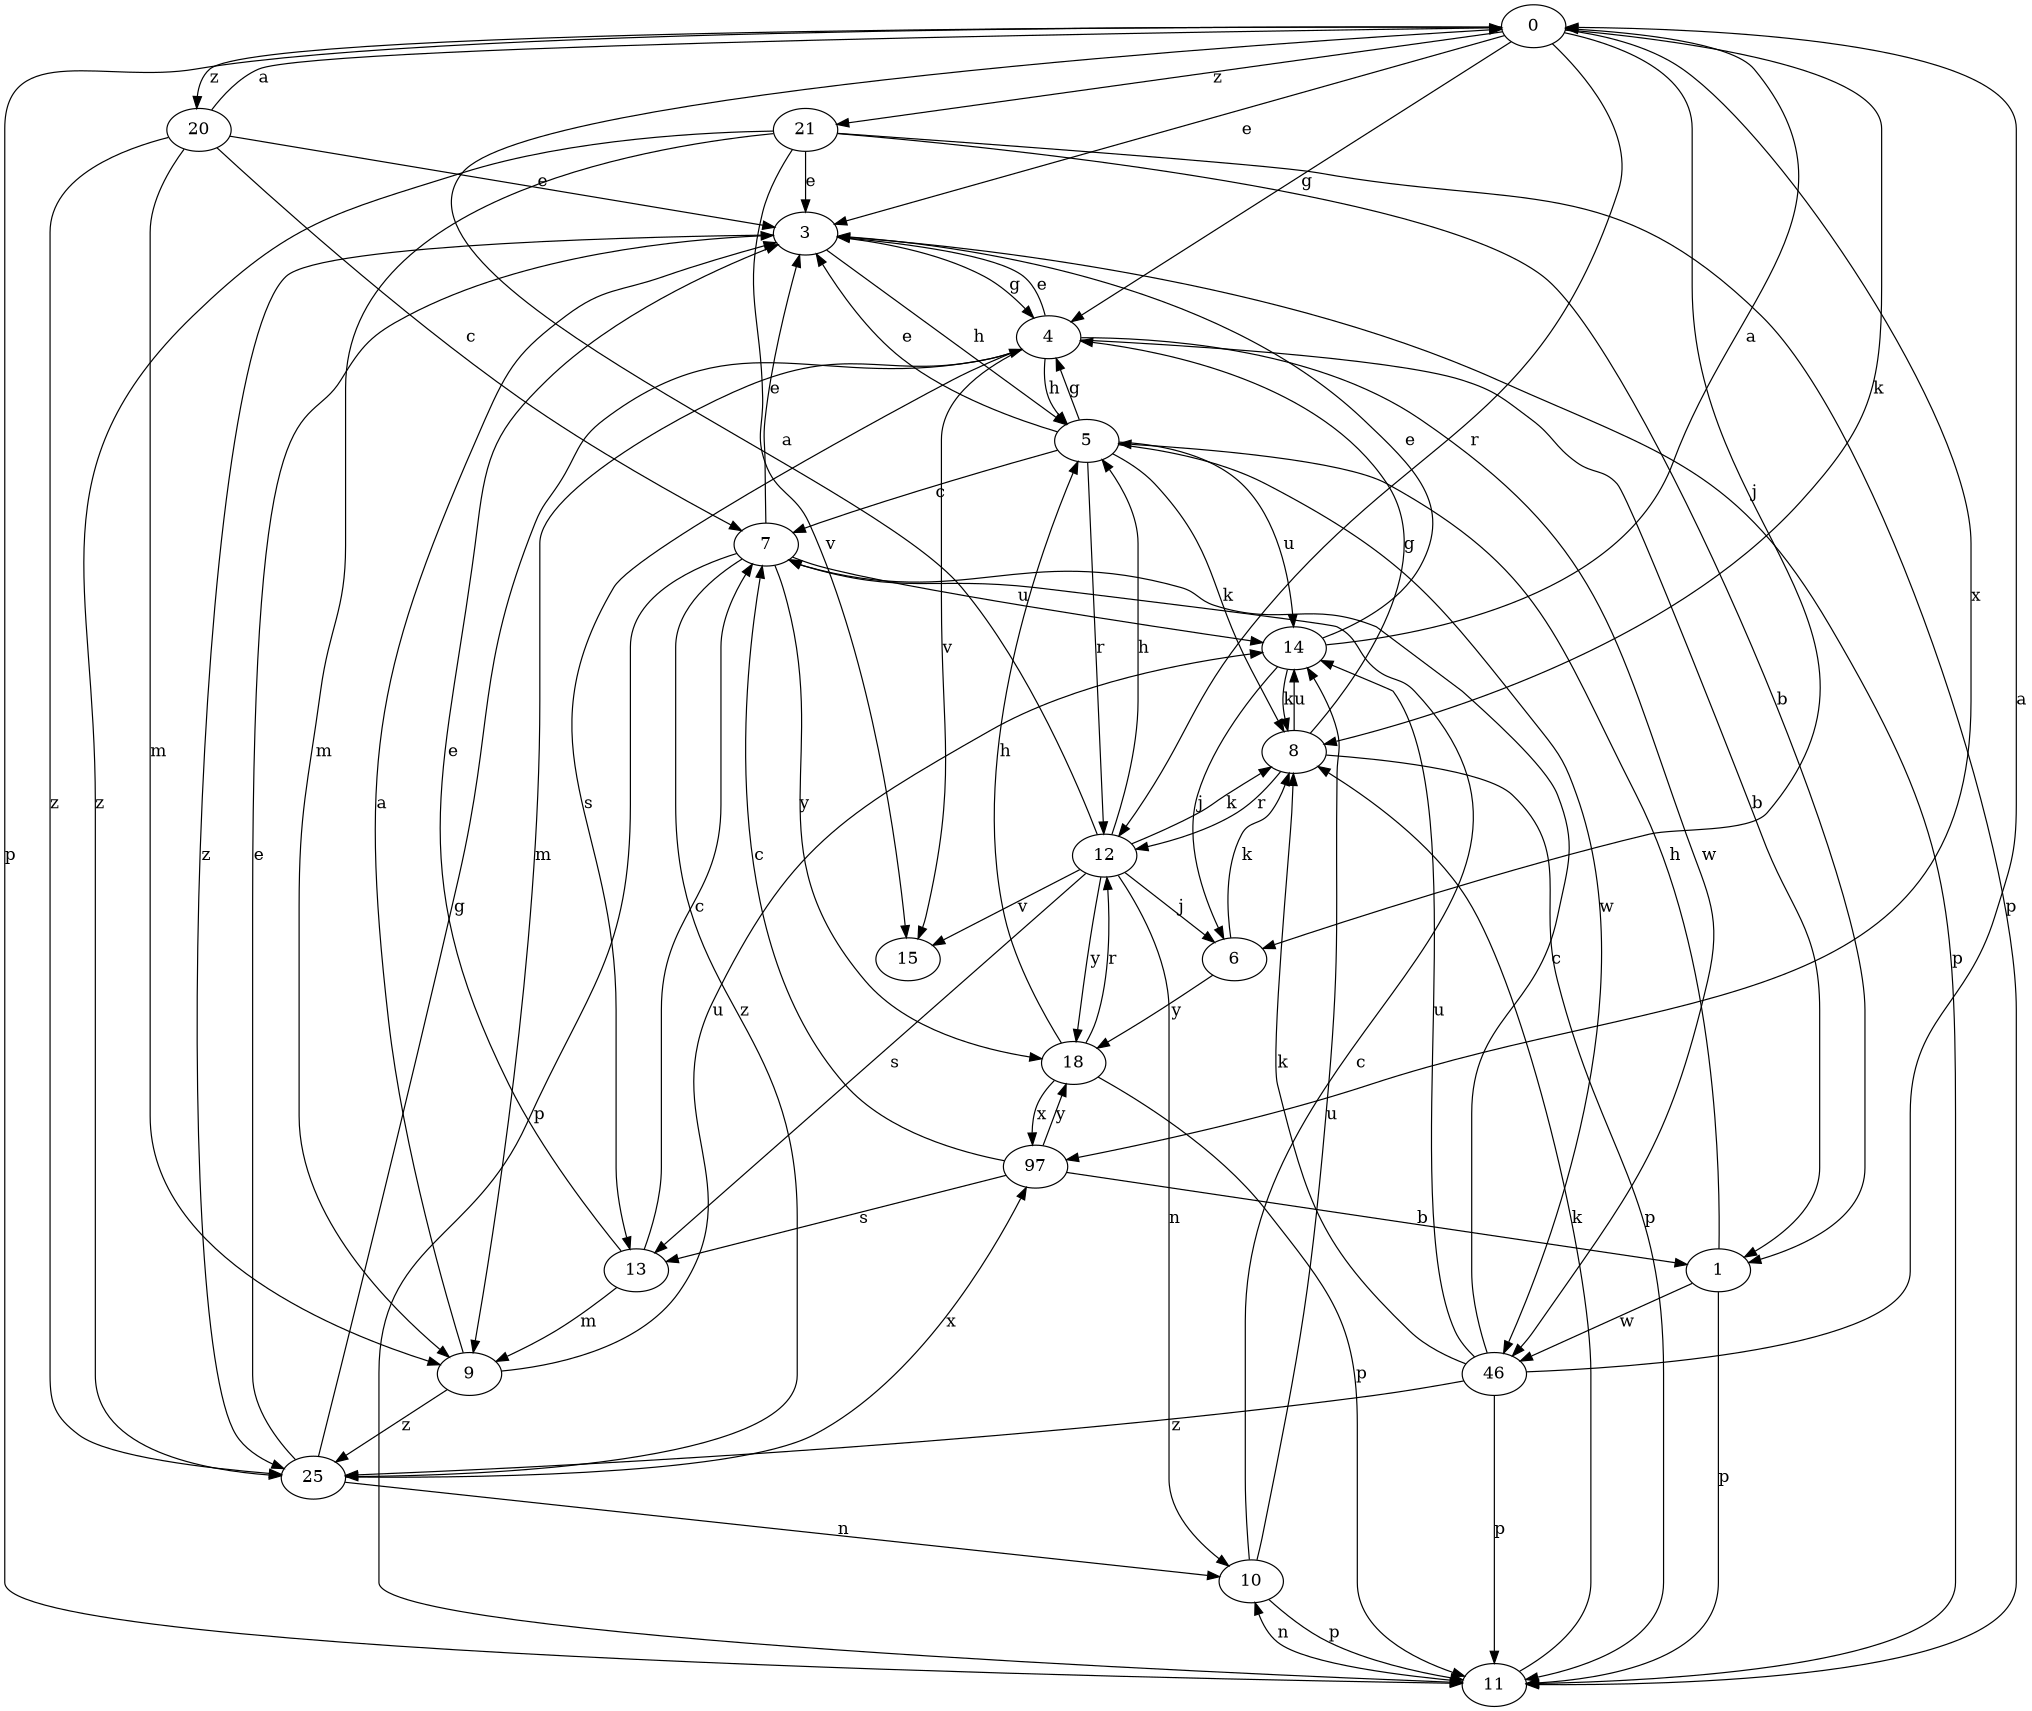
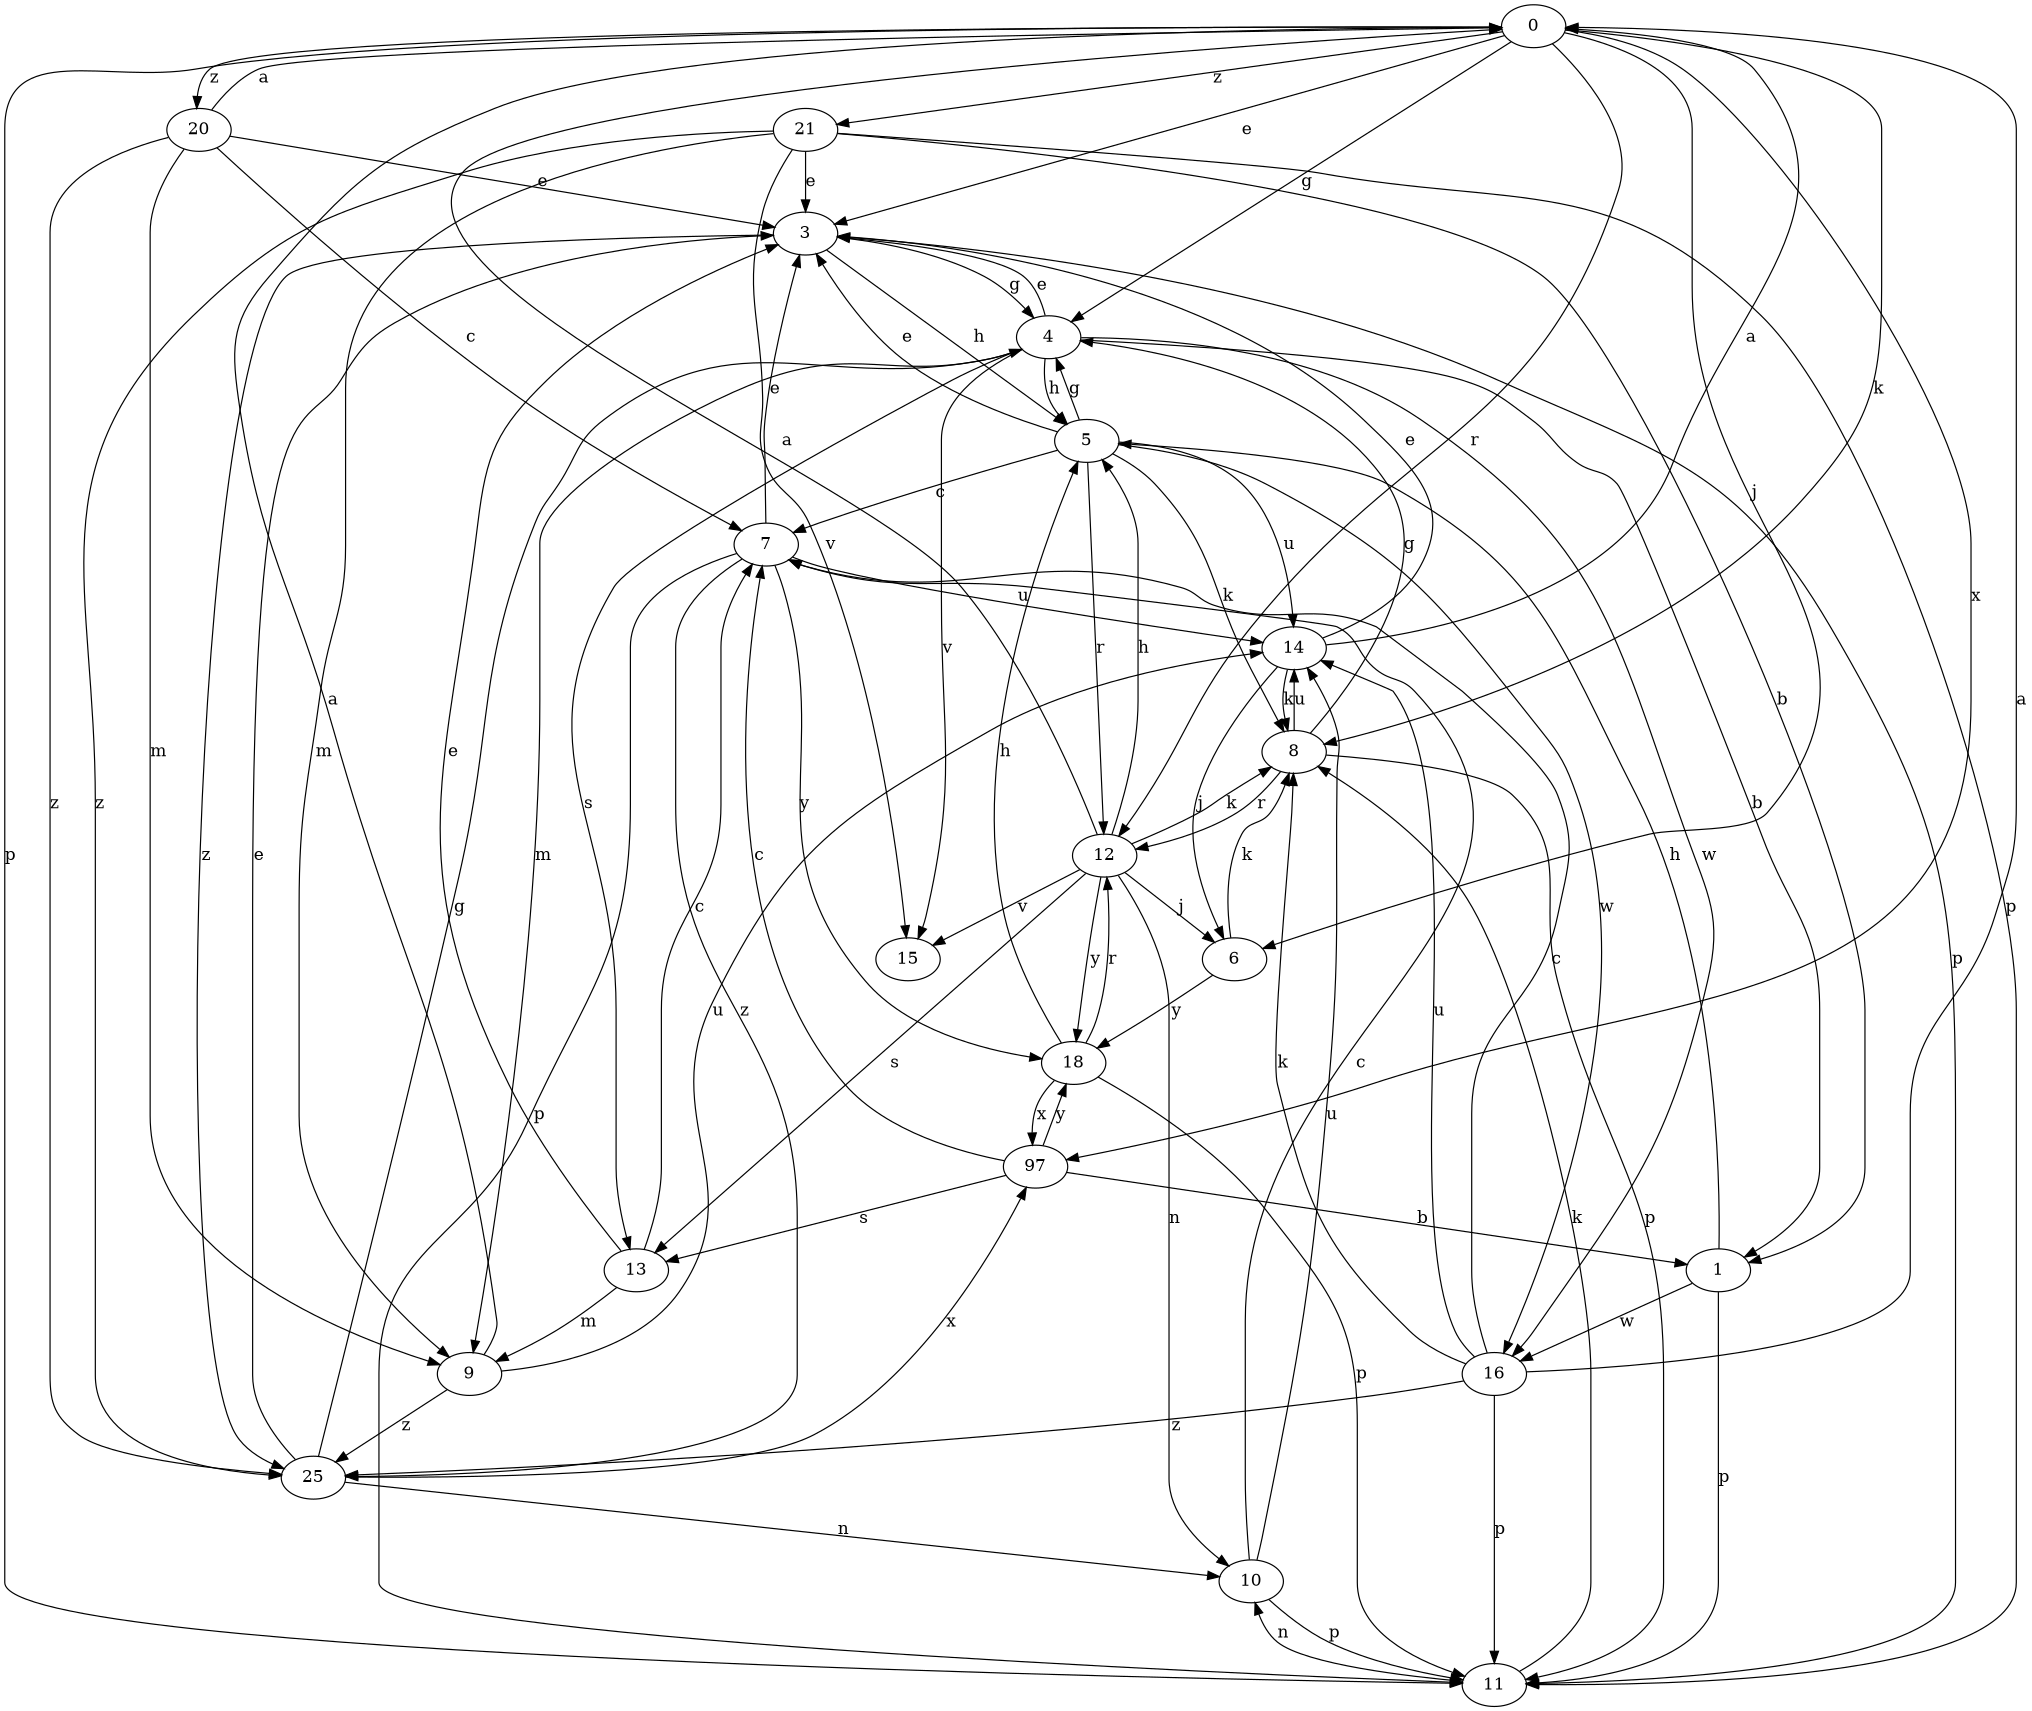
edge "9" -> "3": now "9" -> "0"
node "46": label "46" -> "16"
